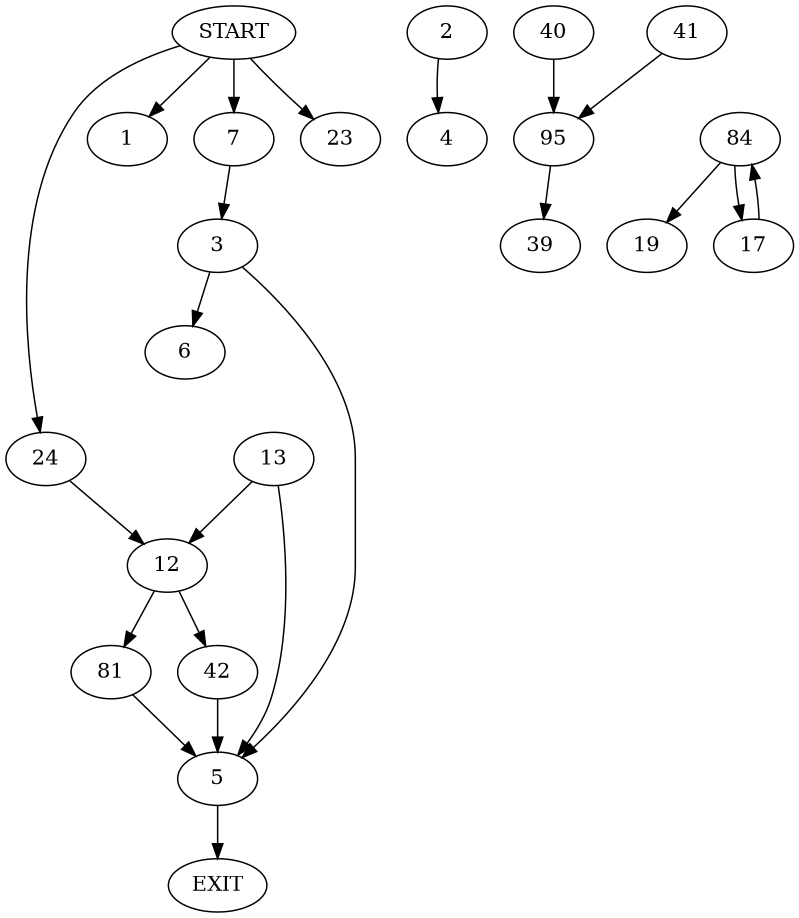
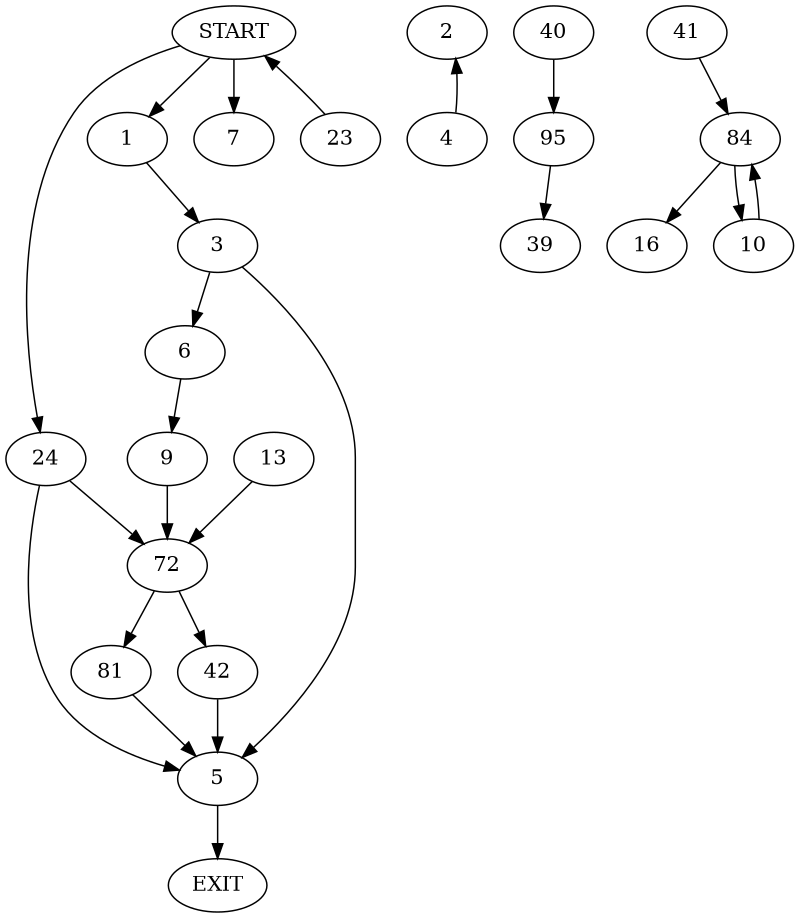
edge "2" -> "4": reversed
edge "41" -> "95": now "41" -> "84"
edge "START" -> "23": reversed
edge "7" -> "3": now "1" -> "3"
node "19": label "19" -> "16"
node "17": label "17" -> "10"
node "9": added
node "12": label "12" -> "72"
edge "13" -> "5": now "24" -> "5"
